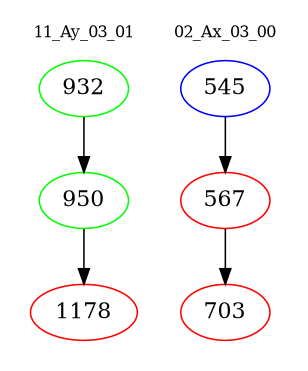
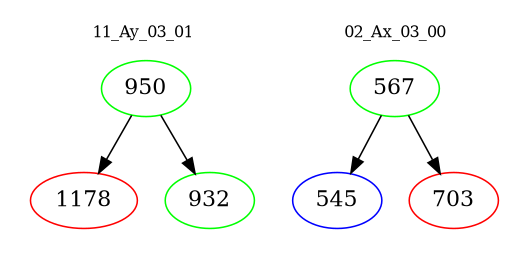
edge "932" -> "950": reversed
edge "545" -> "567": reversed
node "567": color red -> green
